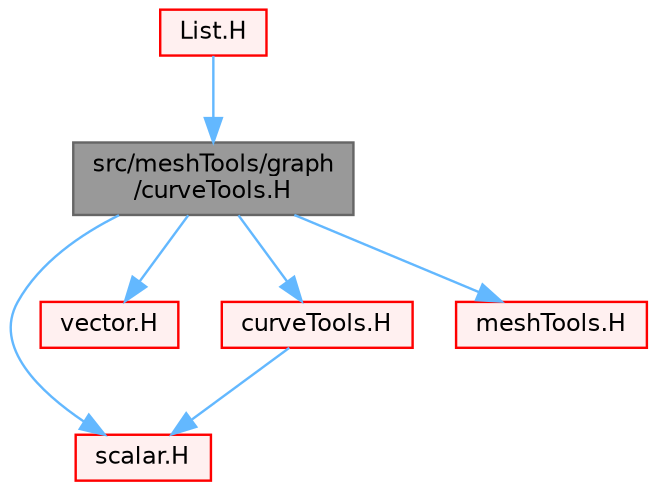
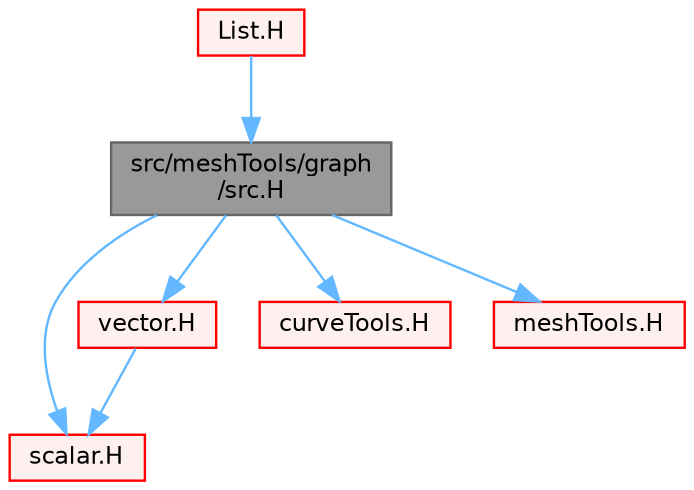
node "src/meshTools/graph /curveTools.H": label "src/meshTools/graph /curveTools.H" -> "src/meshTools/graph /src.H"
edge "curveTools.H" -> "scalar.H": now "vector.H" -> "scalar.H"
